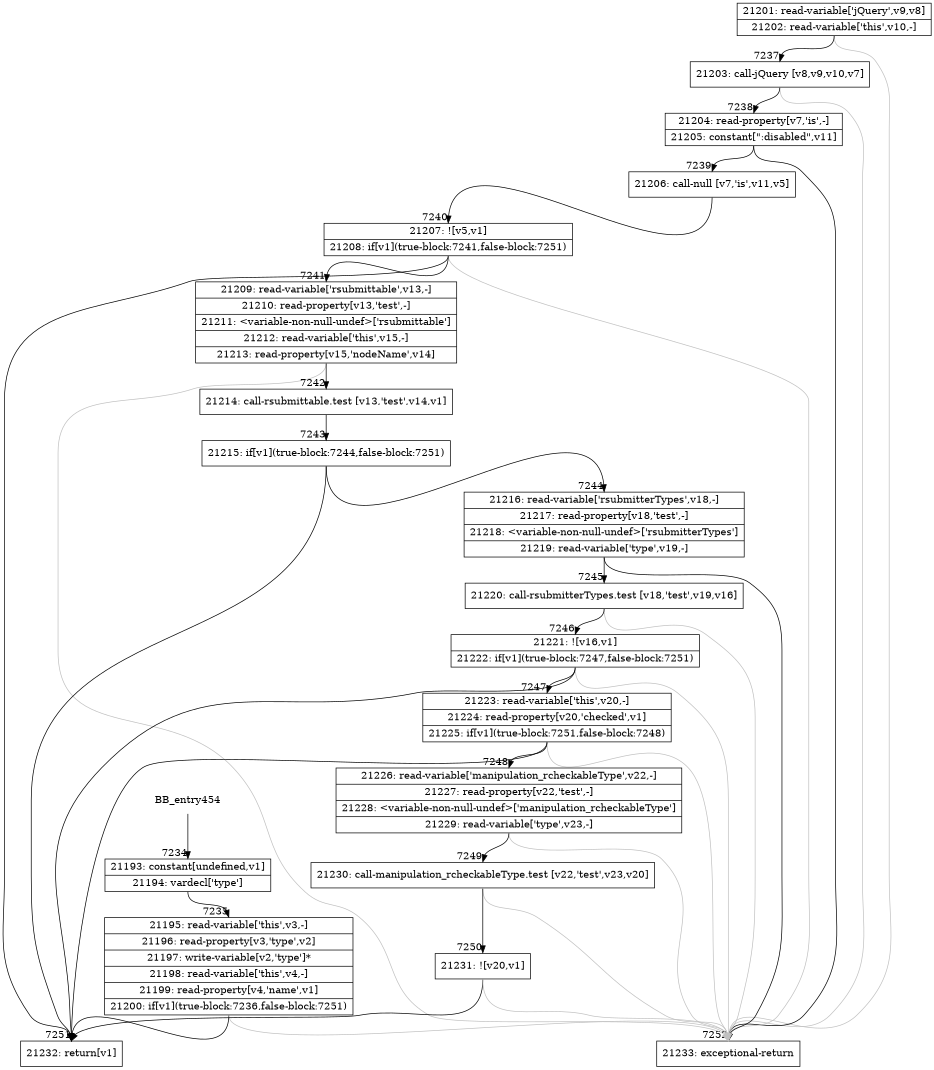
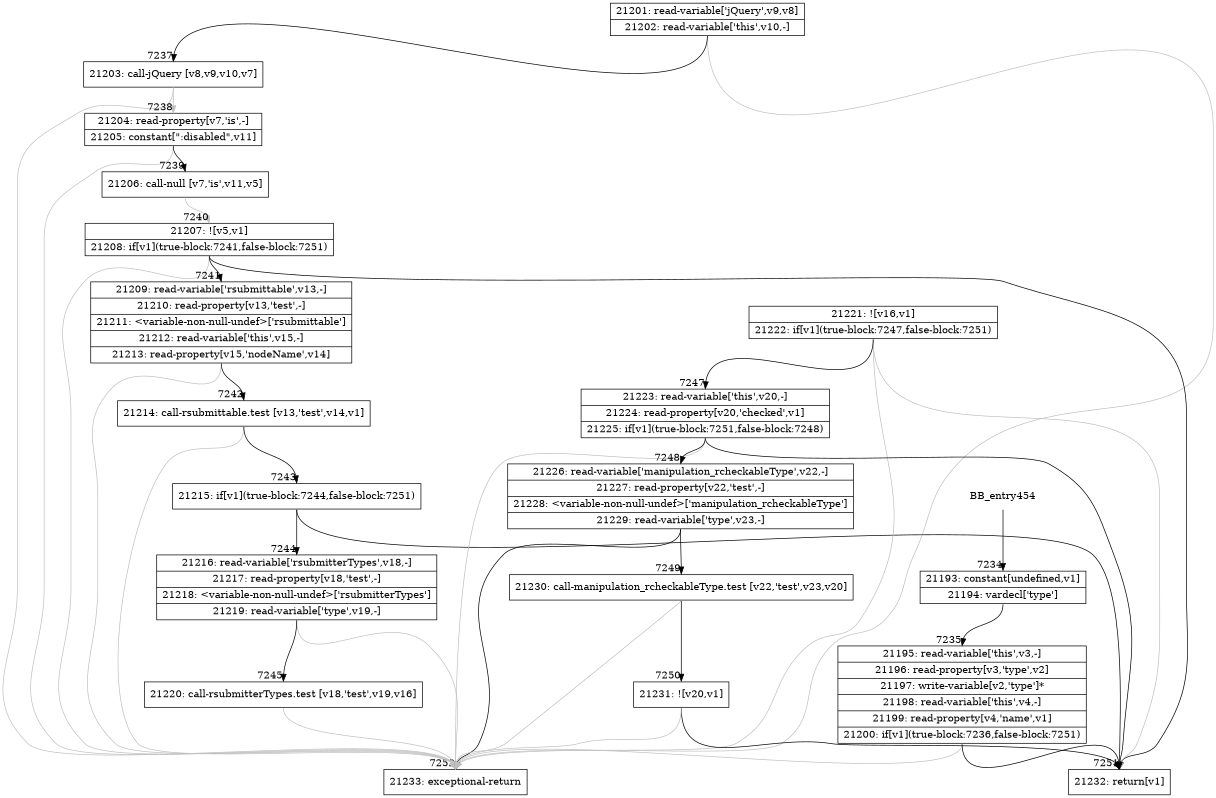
edge "21203: call-jQuery [v8,v9,v10,v7]" -> "21204: read-property[v7,'is',-]": color black -> gray
edge "21206: call-null [v7,'is',v11,v5]" -> "21207: ![v5,v1]": color black -> gray
edge "21204: read-property[v7,'is',-]" -> "21233: exceptional-return": color black -> gray
edge "21220: call-rsubmitterTypes.test [v18,'test',v19,v16]" -> "21221: ![v16,v1]": removed
edge "21221: ![v16,v1]" -> "21232: return[v1]": color black -> gray
edge "21214: call-rsubmittable.test [v13,'test',v14,v1]" -> "21233: exceptional-return": added
edge "21216: read-variable['rsubmitterTypes',v18,-]" -> "21233: exceptional-return": color black -> gray
edge "21226: read-variable['manipulation_rcheckableType',v22,-]" -> "21233: exceptional-return": color gray -> black
